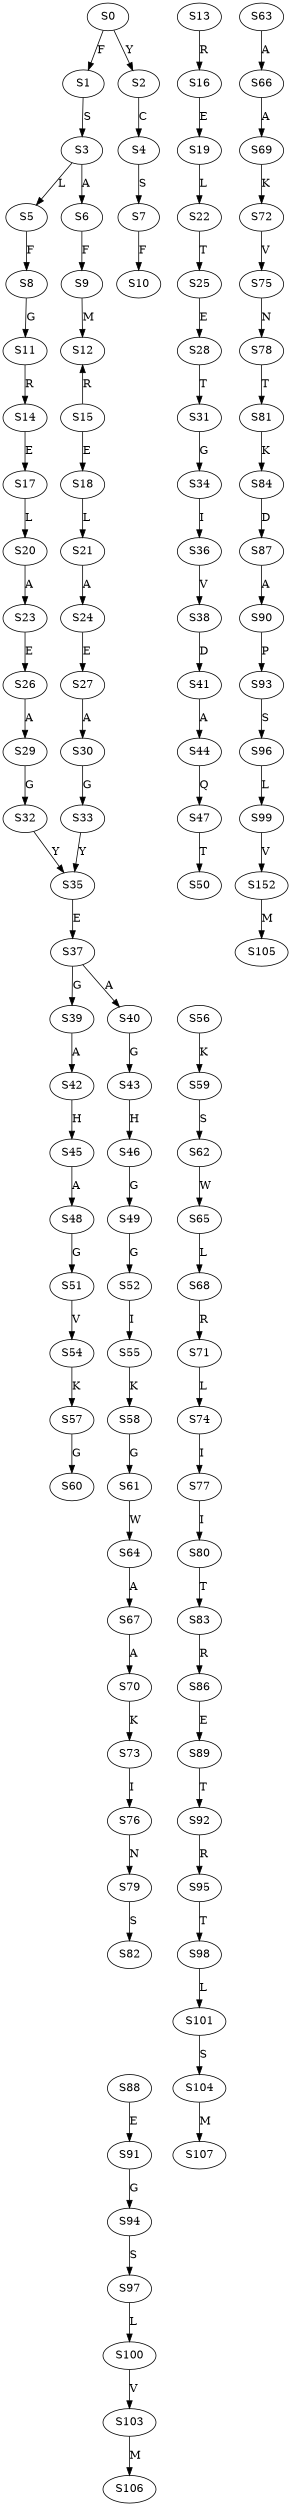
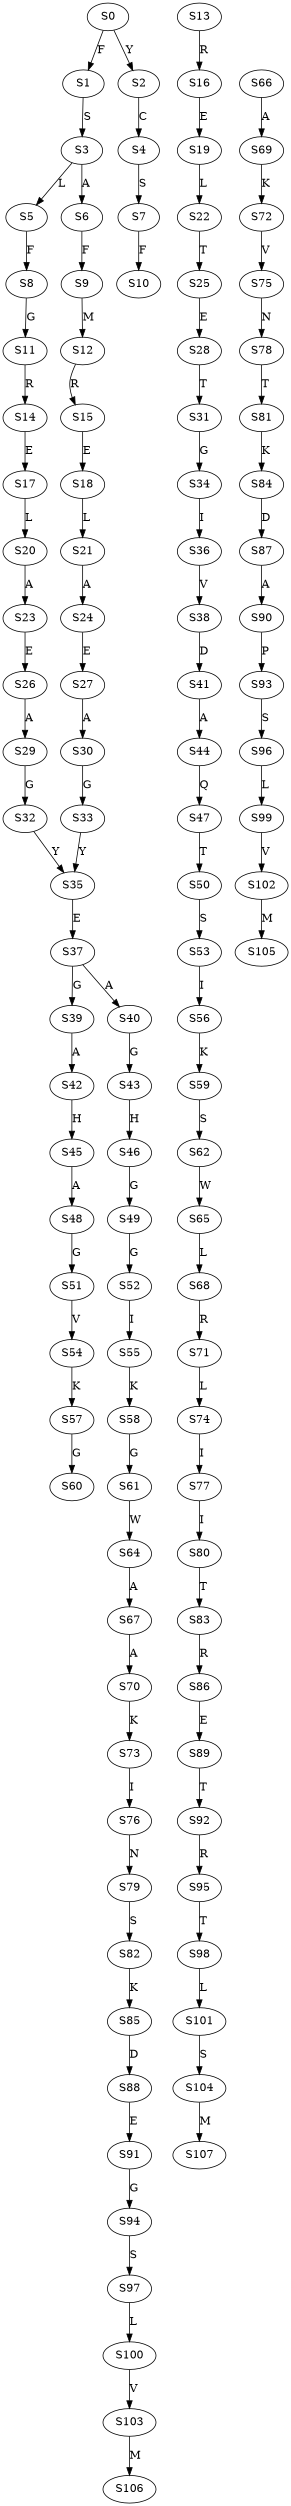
node "S63": removed
edge "S15" -> "S12": reversed
node "S152": label "S152" -> "S102"
node "S53": added
node "S85": added
